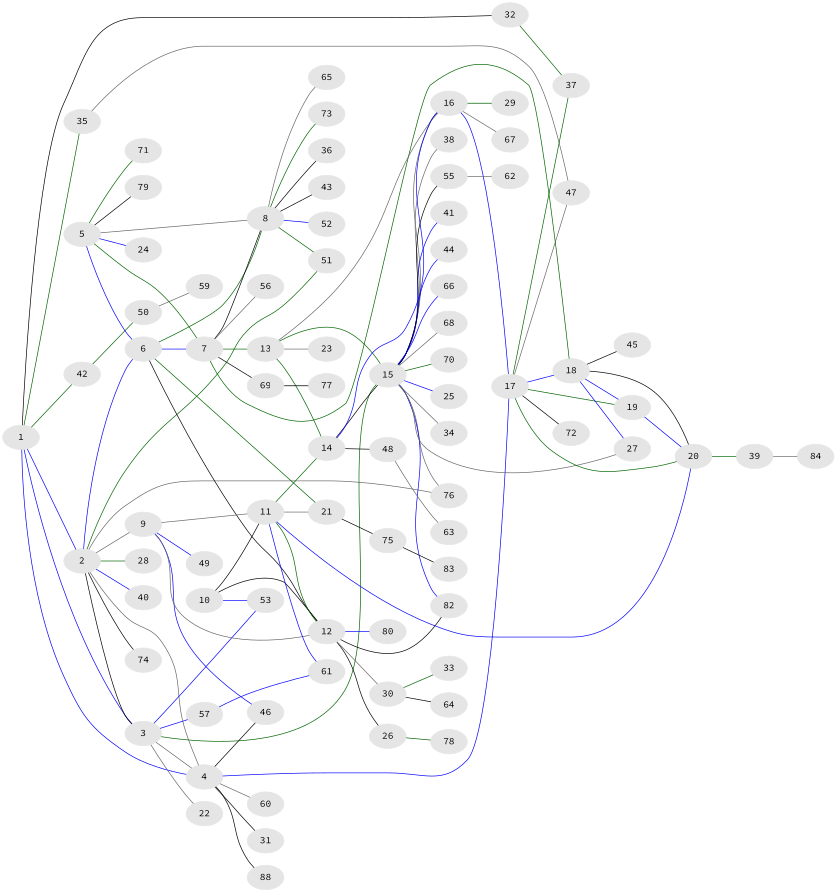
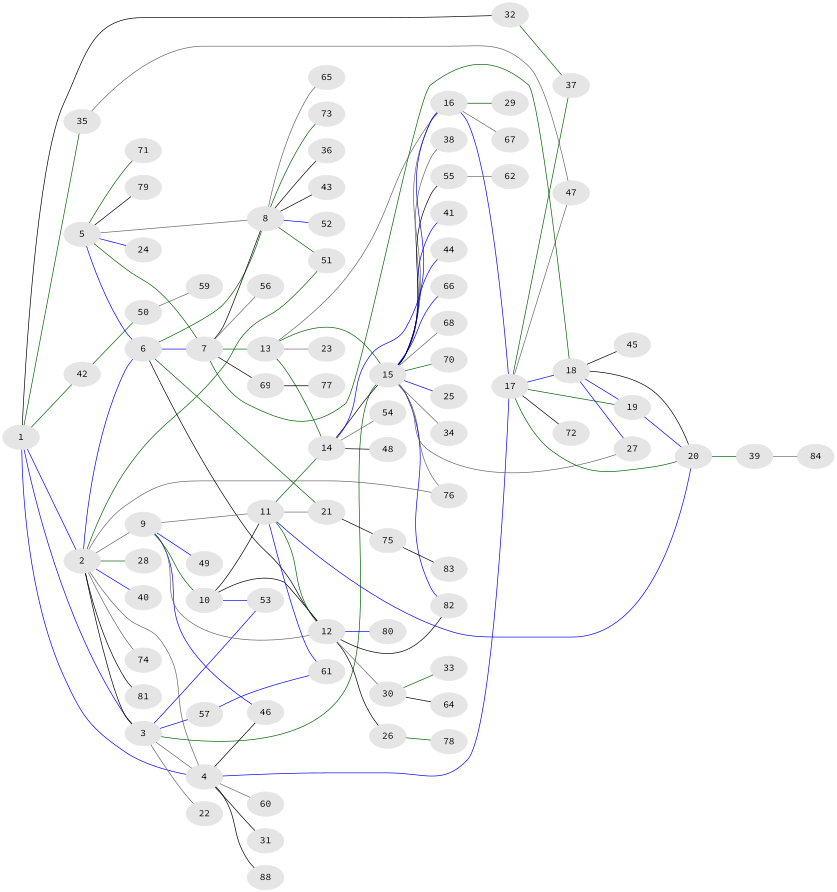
node "54": added
node "63": removed
edge "9" -- "10": added
edge "2" -- "74": color black -> gray40
node "81": added
